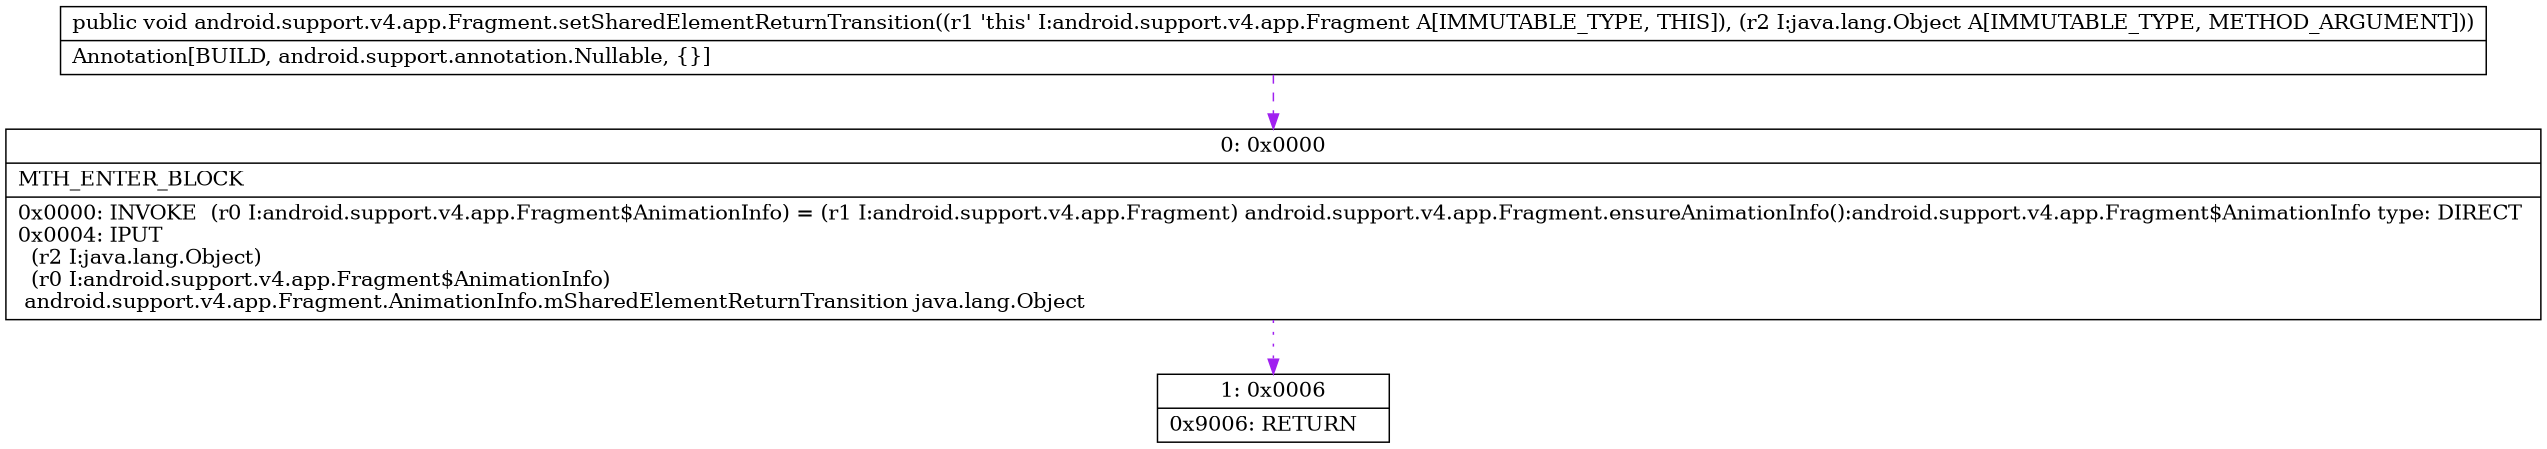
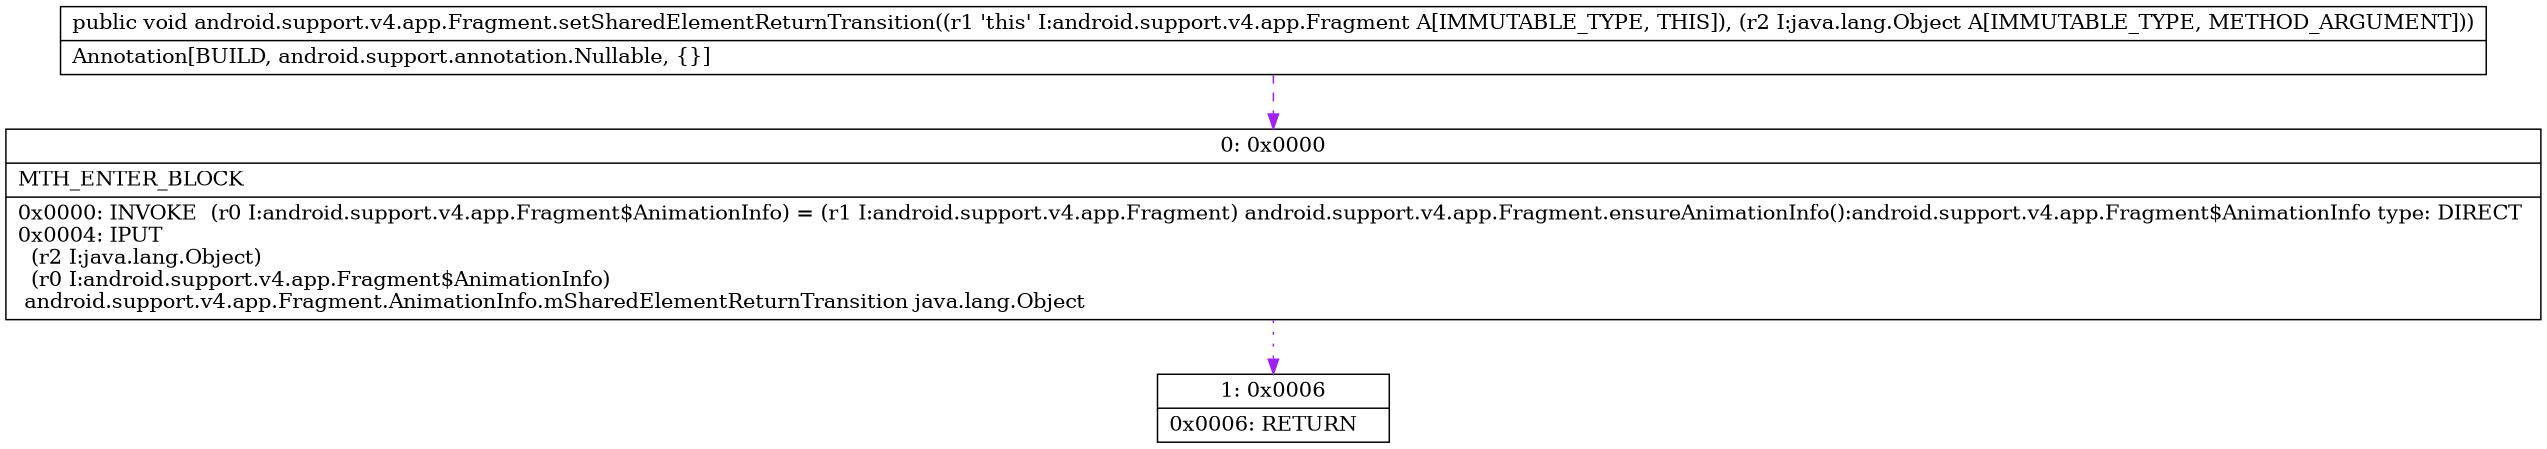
node "1: 0x0006": text "0x9006: RETURN" -> "0x0006: RETURN"
